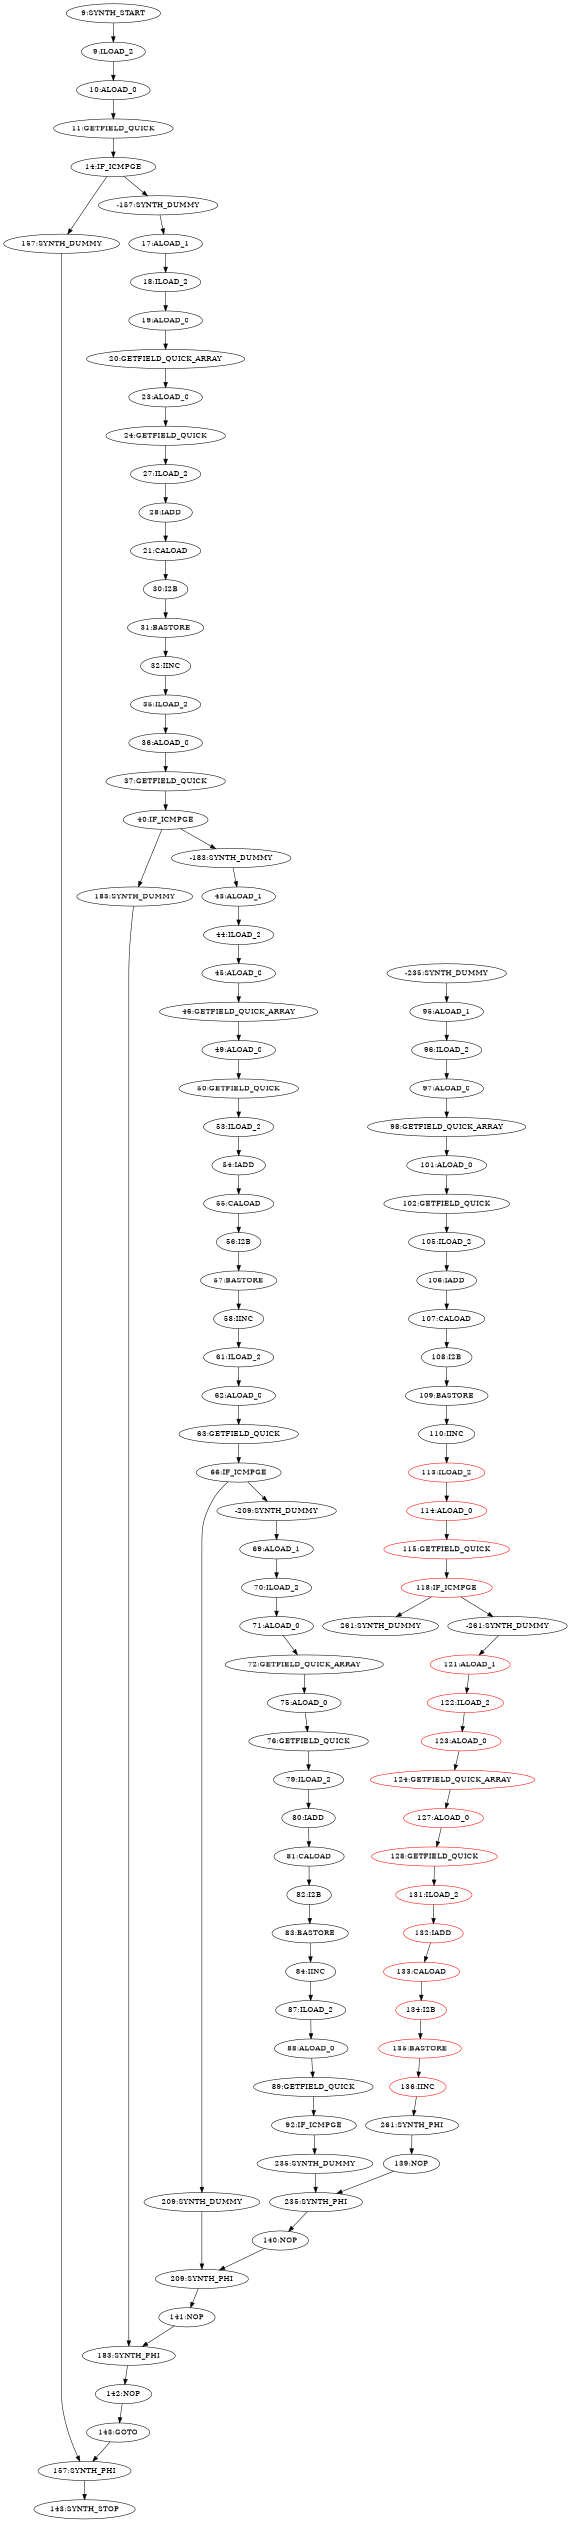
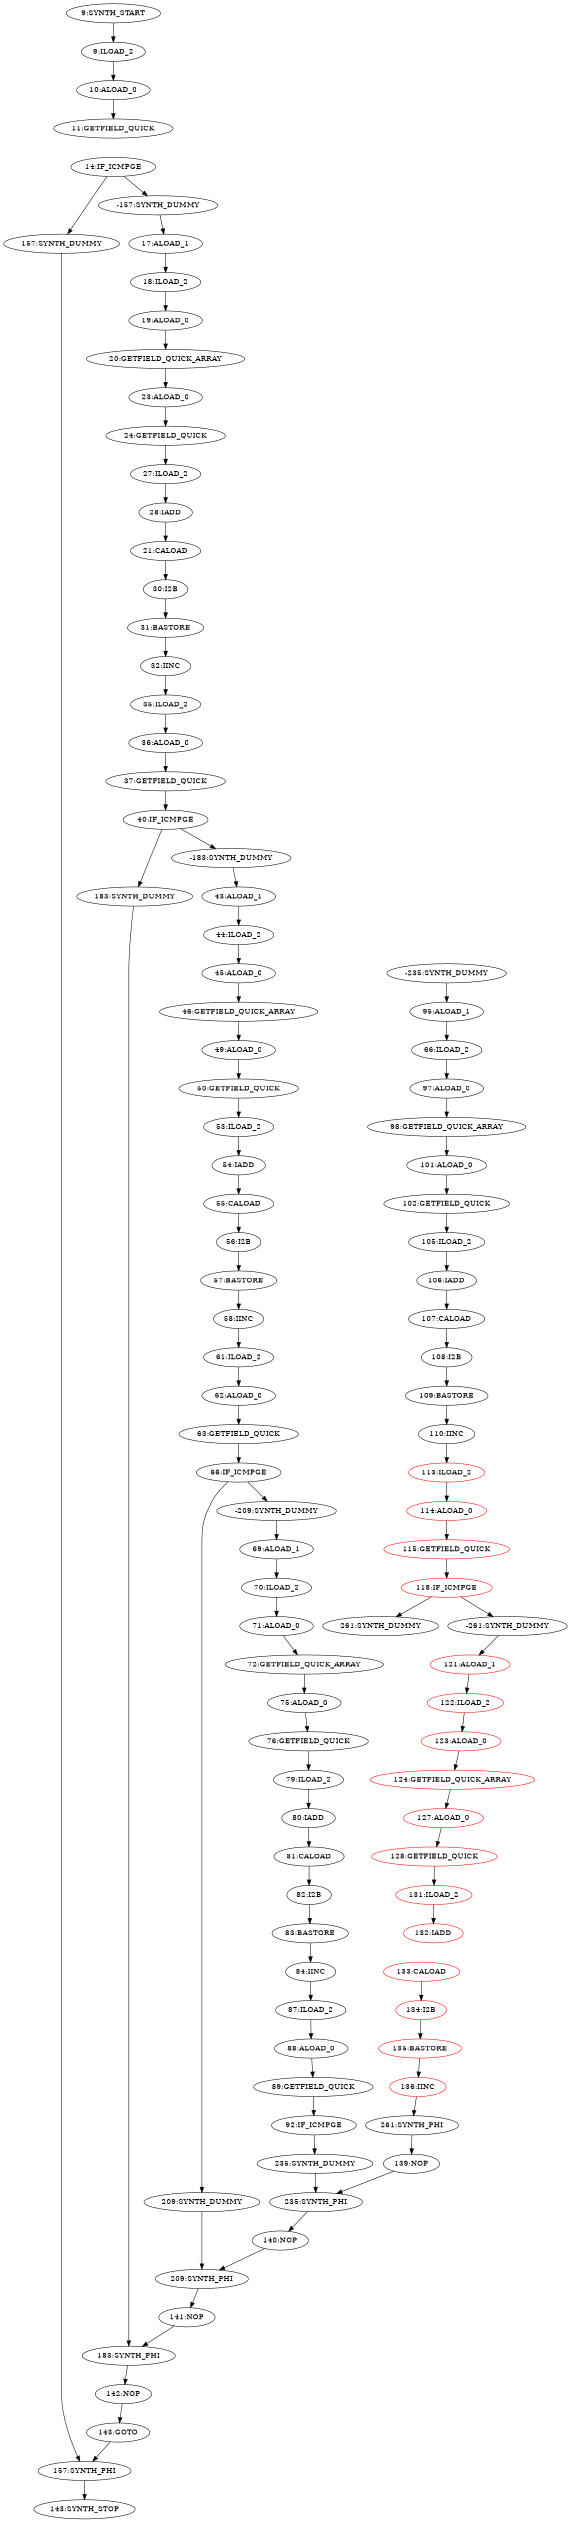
edge "11:GETFIELD_QUICK" -> "14:IF_ICMPGE": removed
node "96:ILOAD_2": label "96:ILOAD_2" -> "66:ILOAD_2"
edge "132:IADD" -> "133:CALOAD": removed
